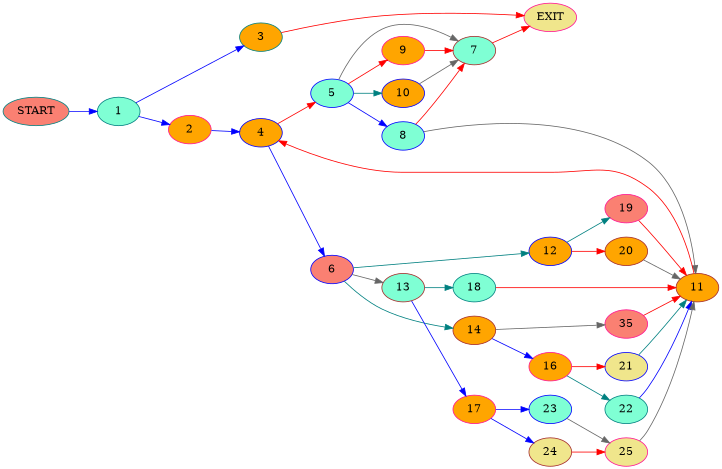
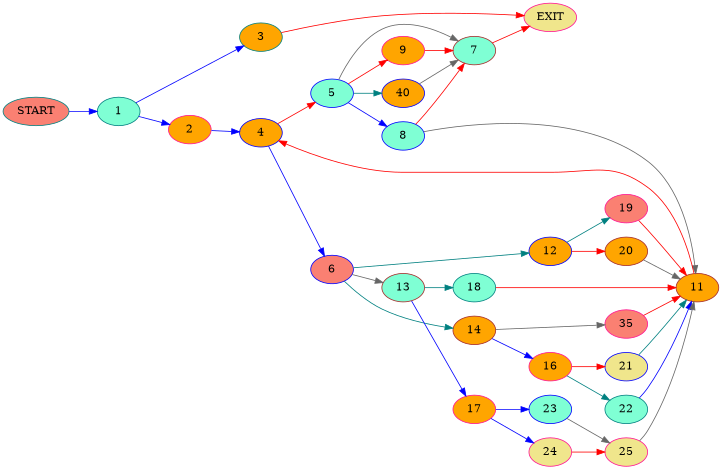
node "10": label "10" -> "40"
node "24": color brown -> deeppink
